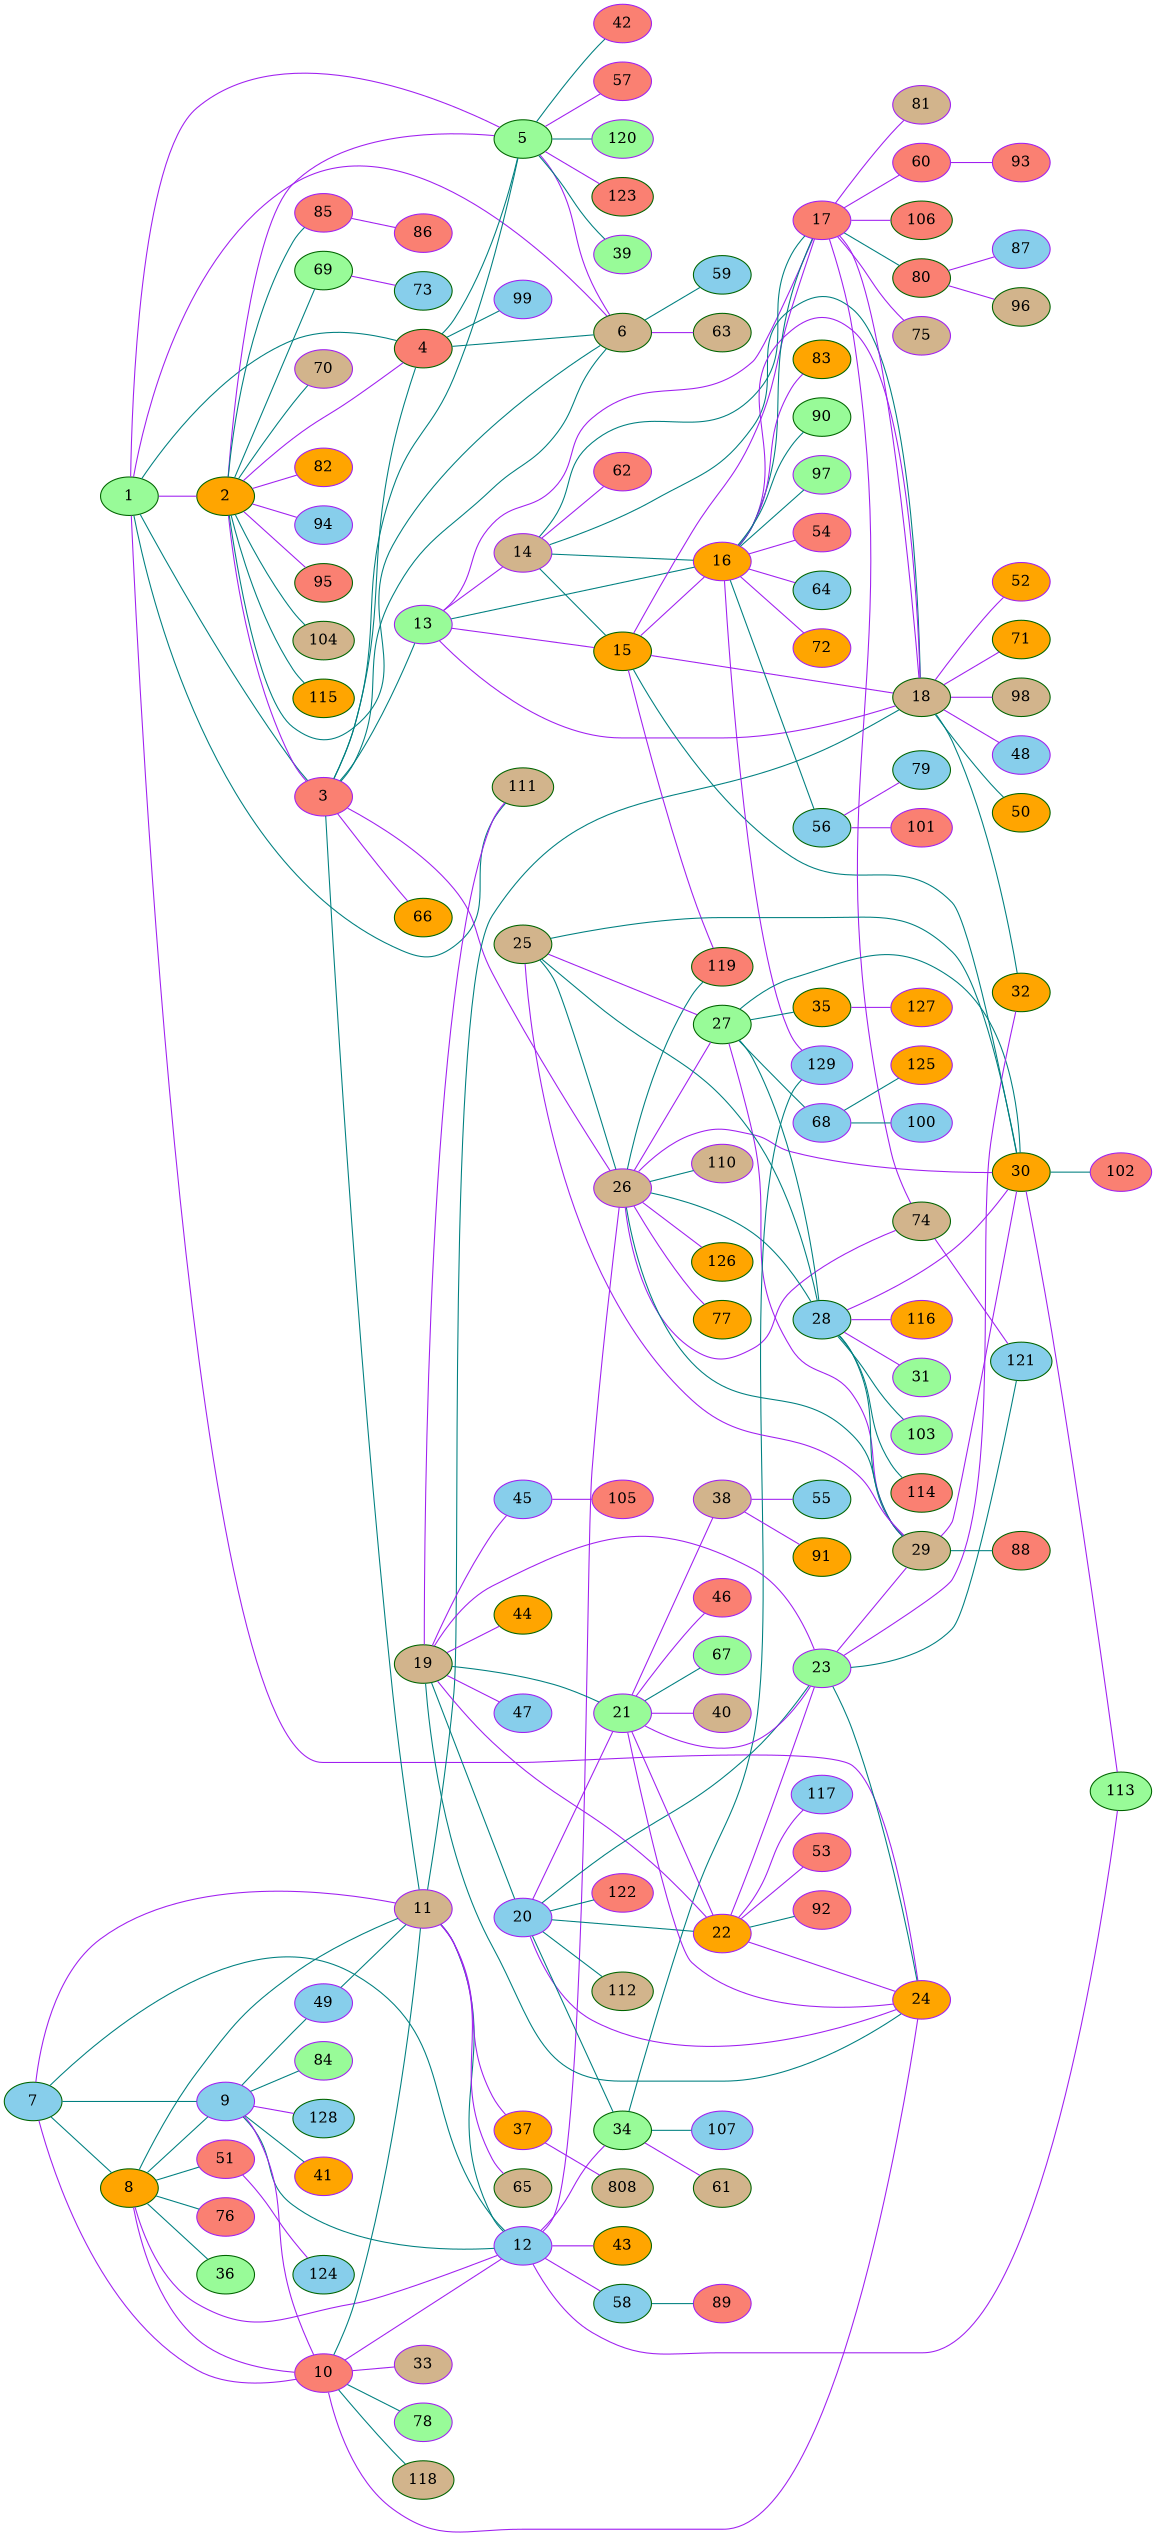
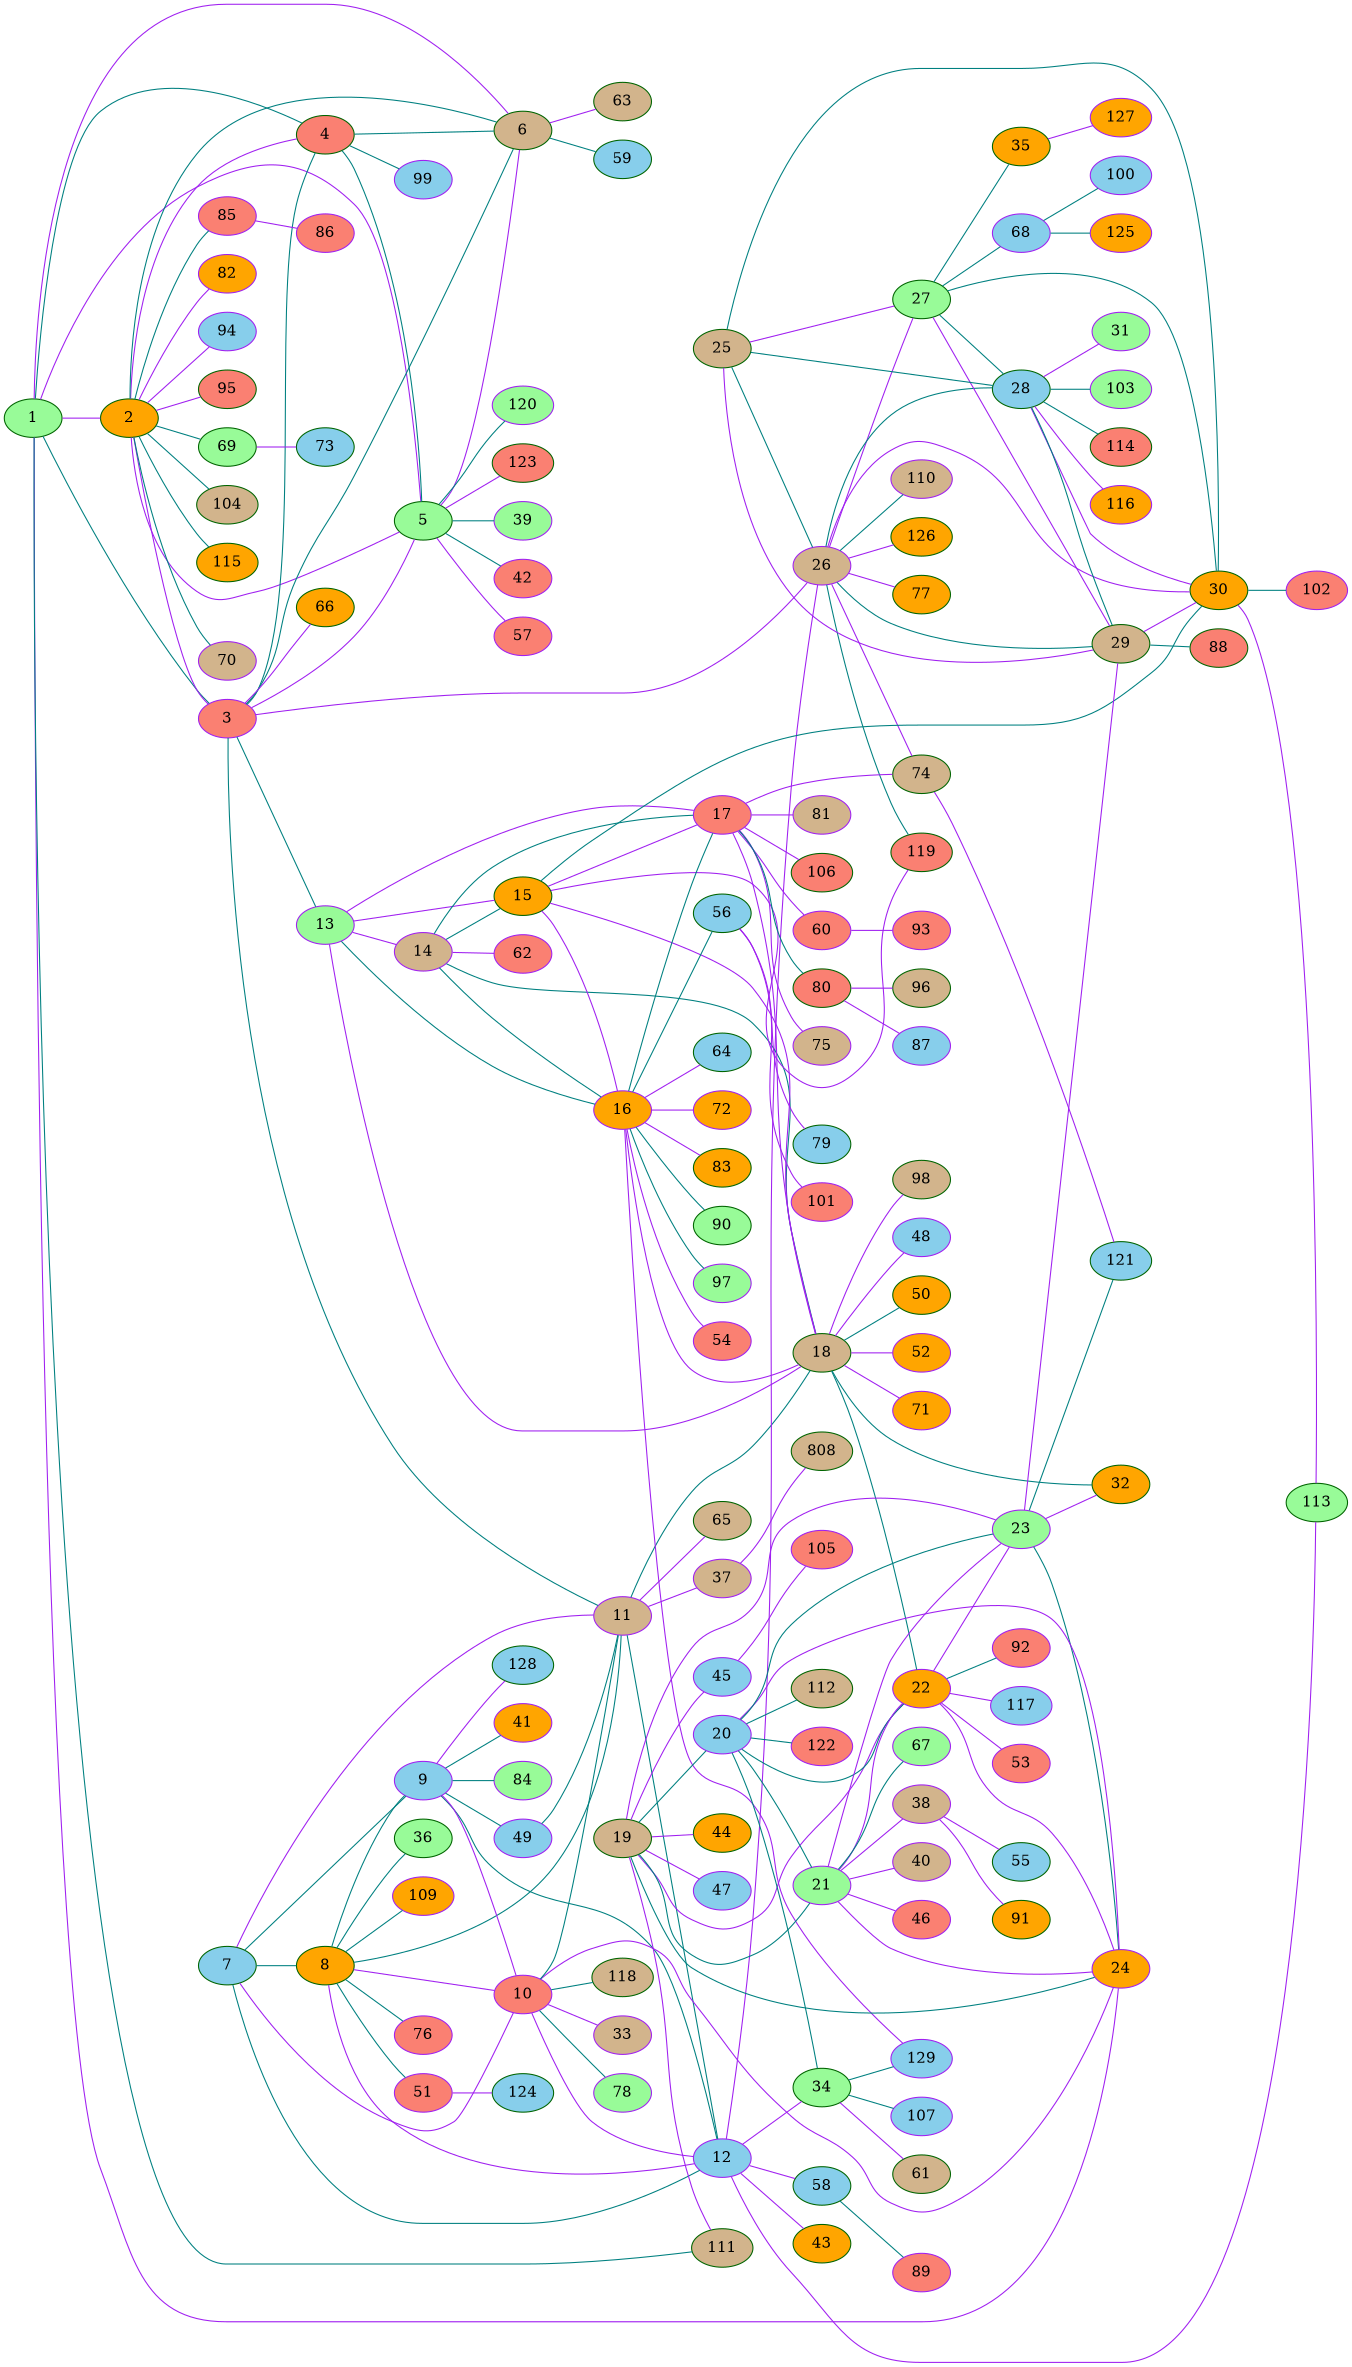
edge "5" -- "3": color teal -> purple
node "71": color darkgreen -> purple
edge "18" -- "22": added
edge "21" -- "20": color purple -> teal
node "109": added
node "37": fillcolor orange -> tan
